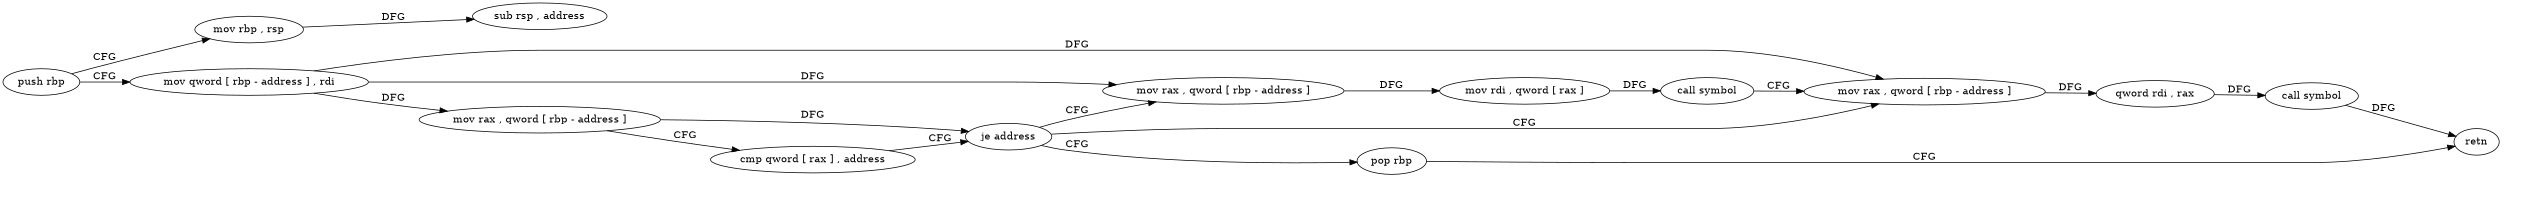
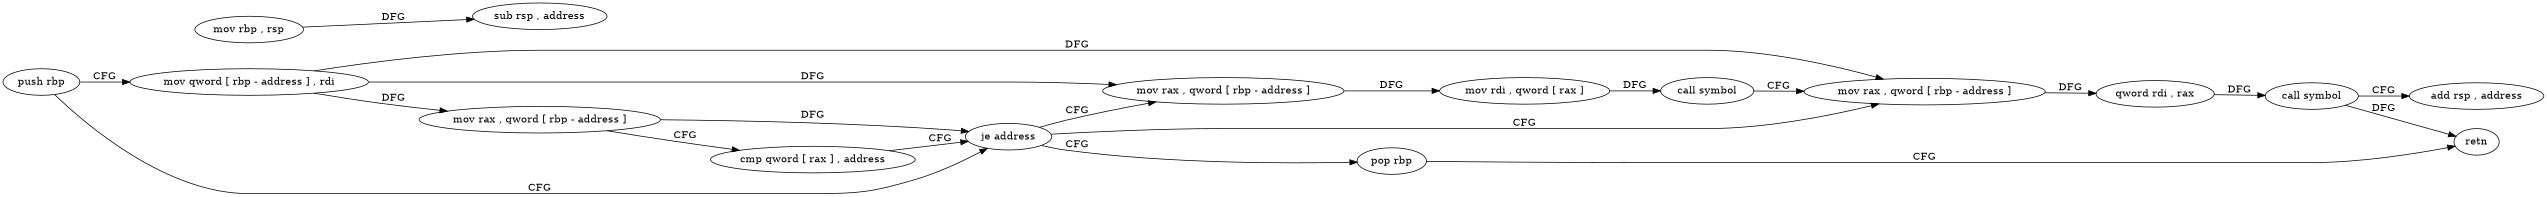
edge "push rbp" -> "mov rbp , rsp": now "push rbp" -> "je address"
node "add rsp , address": added
